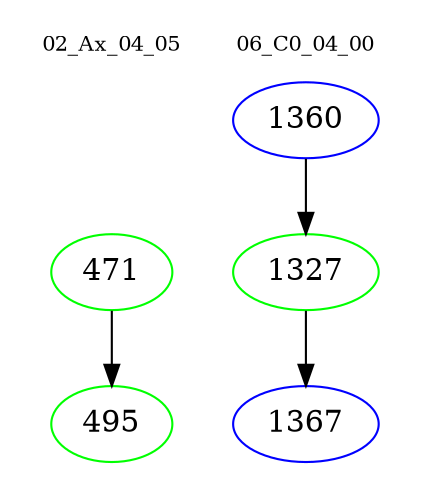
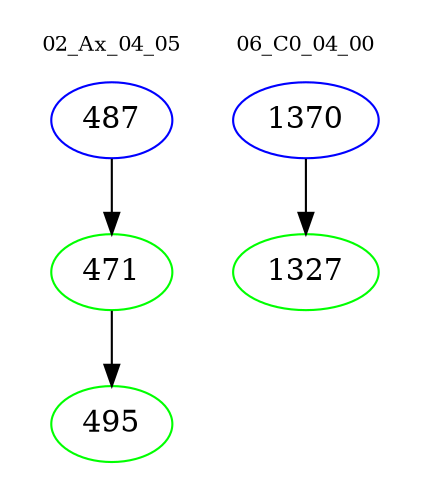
node "487": added
node "1360": label "1360" -> "1370"
node "1367": removed
